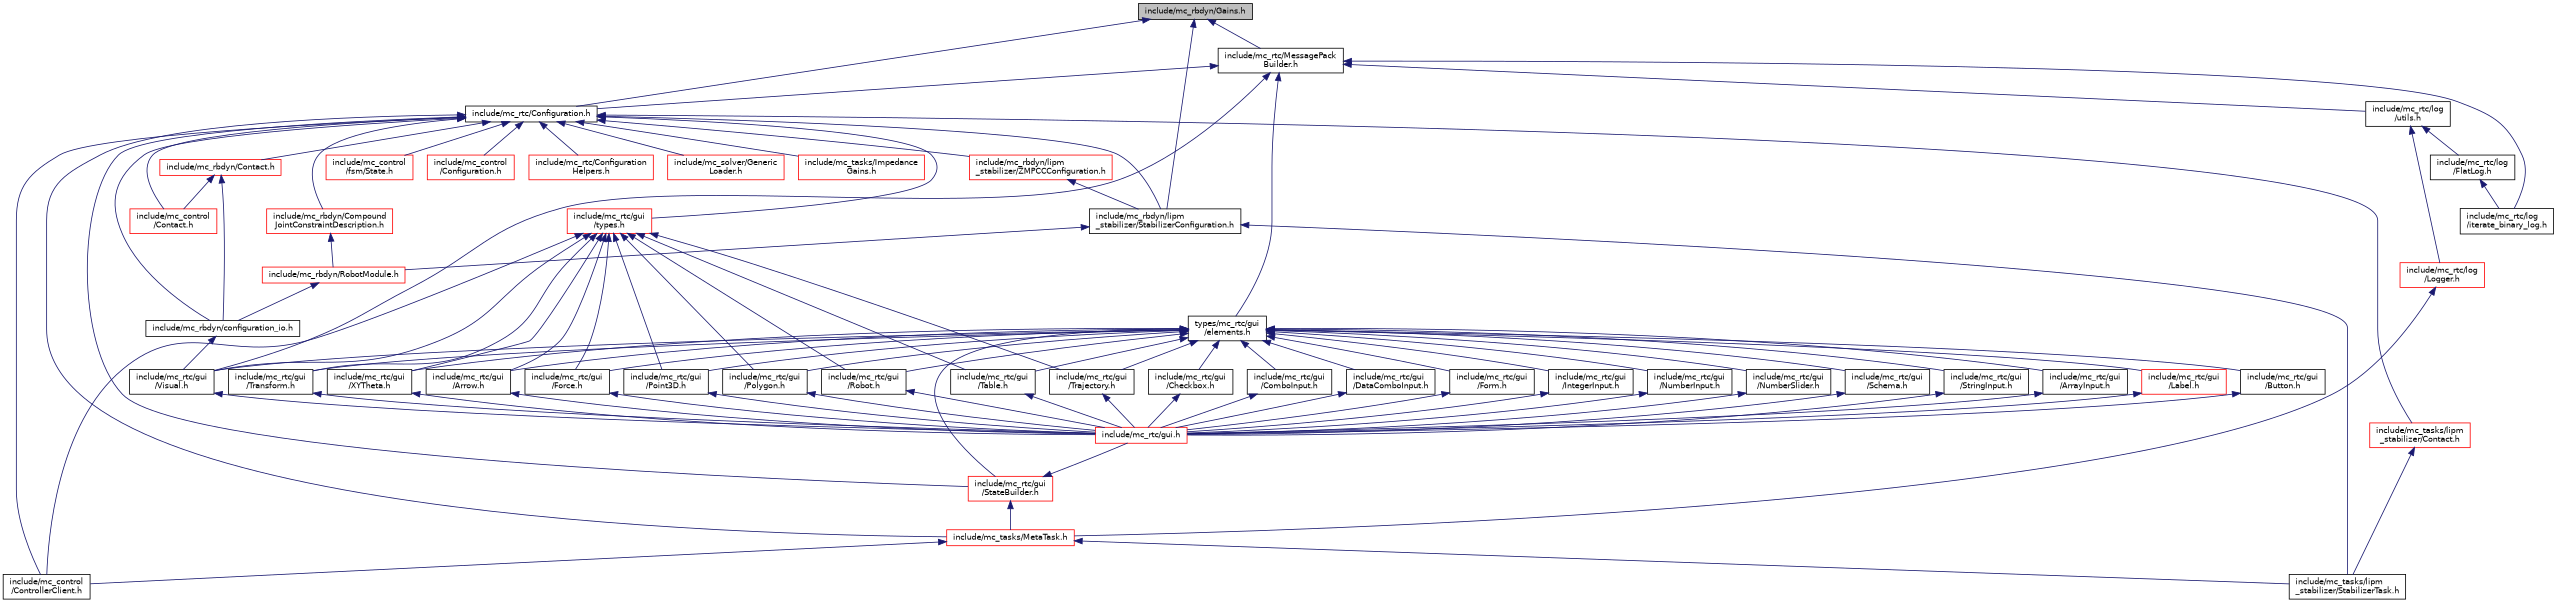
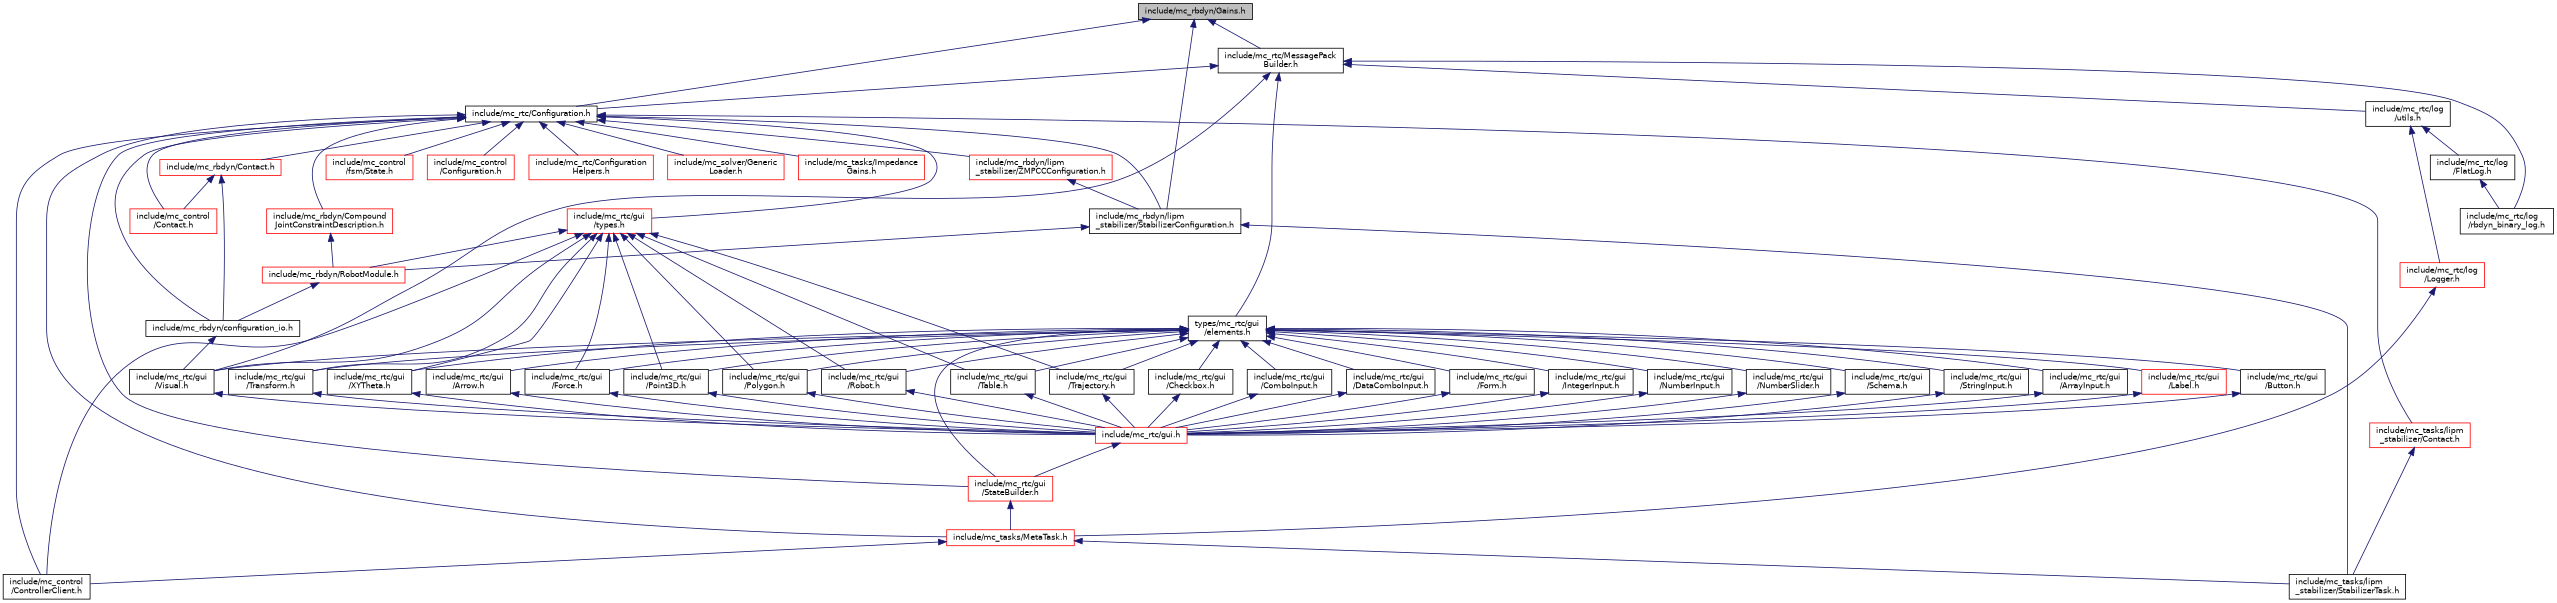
node "include/mc_rtc/log /iterate_binary_log.h": label "include/mc_rtc/log /iterate_binary_log.h" -> "include/mc_rtc/log /rbdyn_binary_log.h"
edge "include/mc_rtc/gui /Arrow.h" -> "include/mc_rtc/gui /types.h": now "include/mc_rbdyn/RobotModule.h" -> "include/mc_rtc/gui /types.h"
edge "include/mc_rtc/gui.h" -> "include/mc_rtc/gui /StateBuilder.h": reversed
